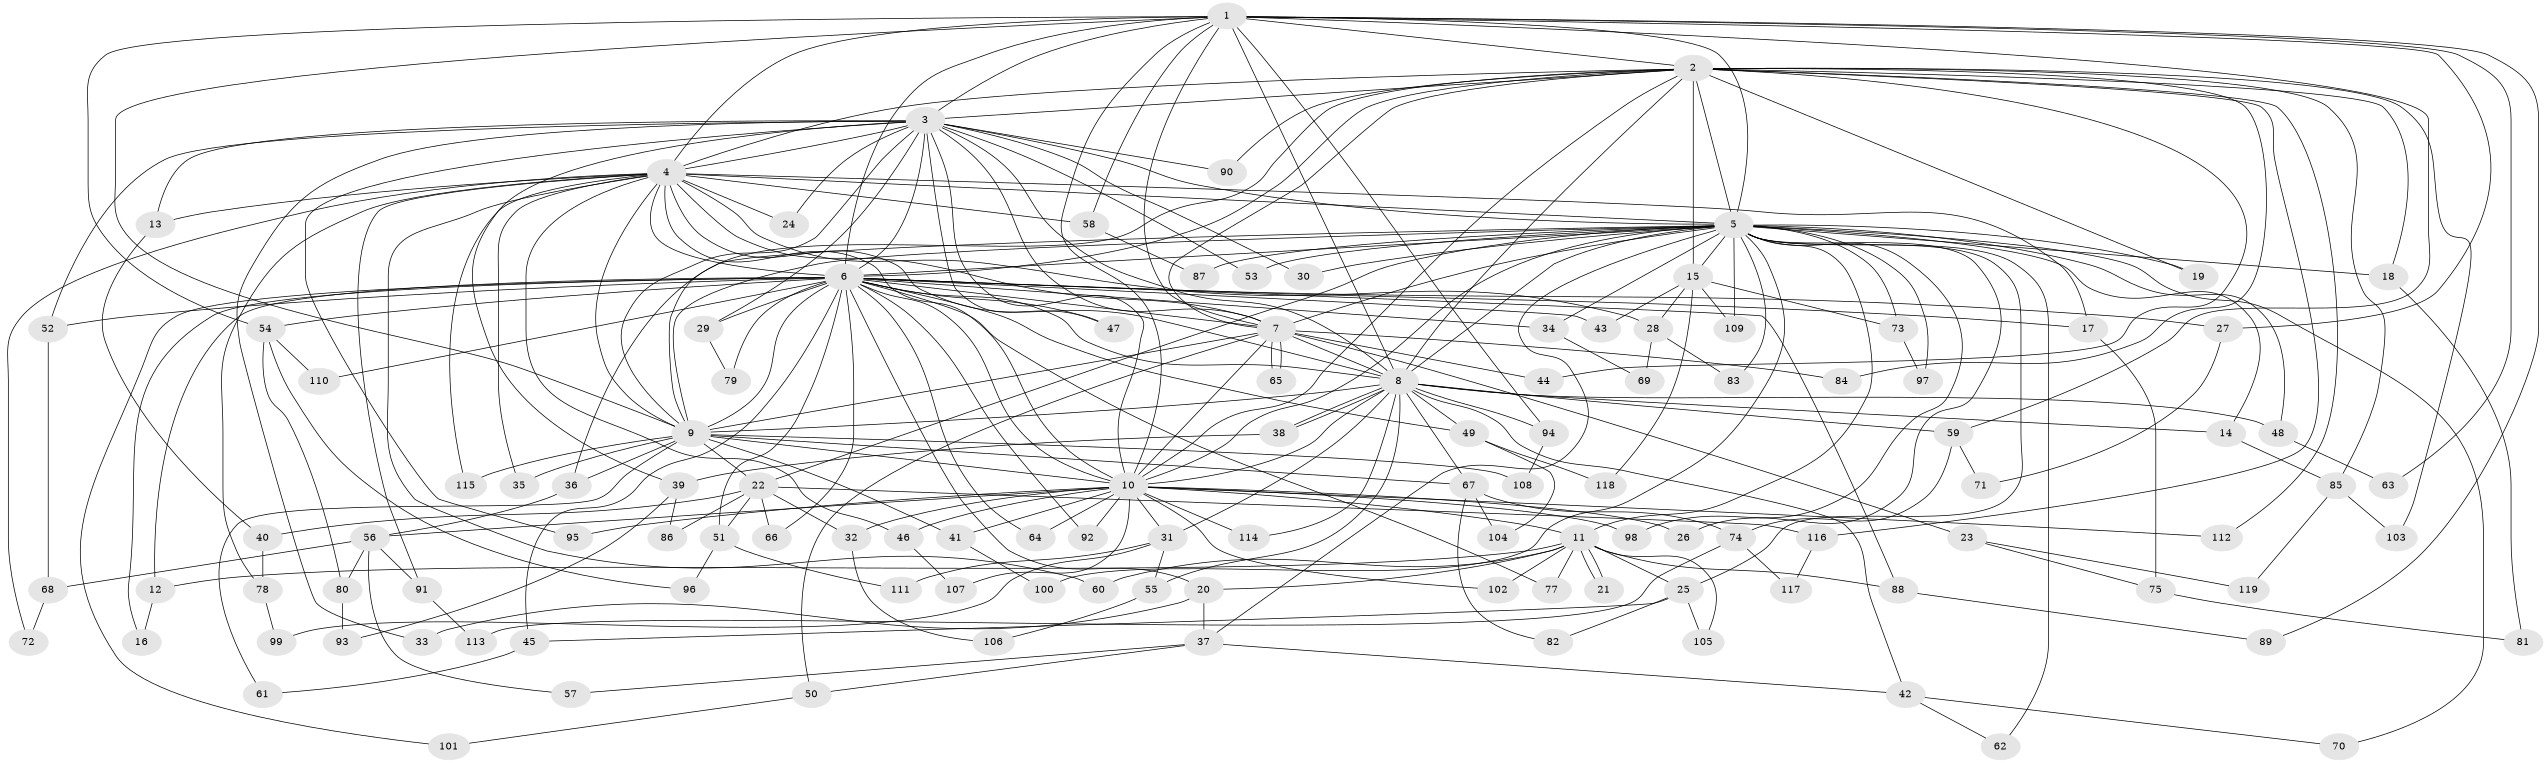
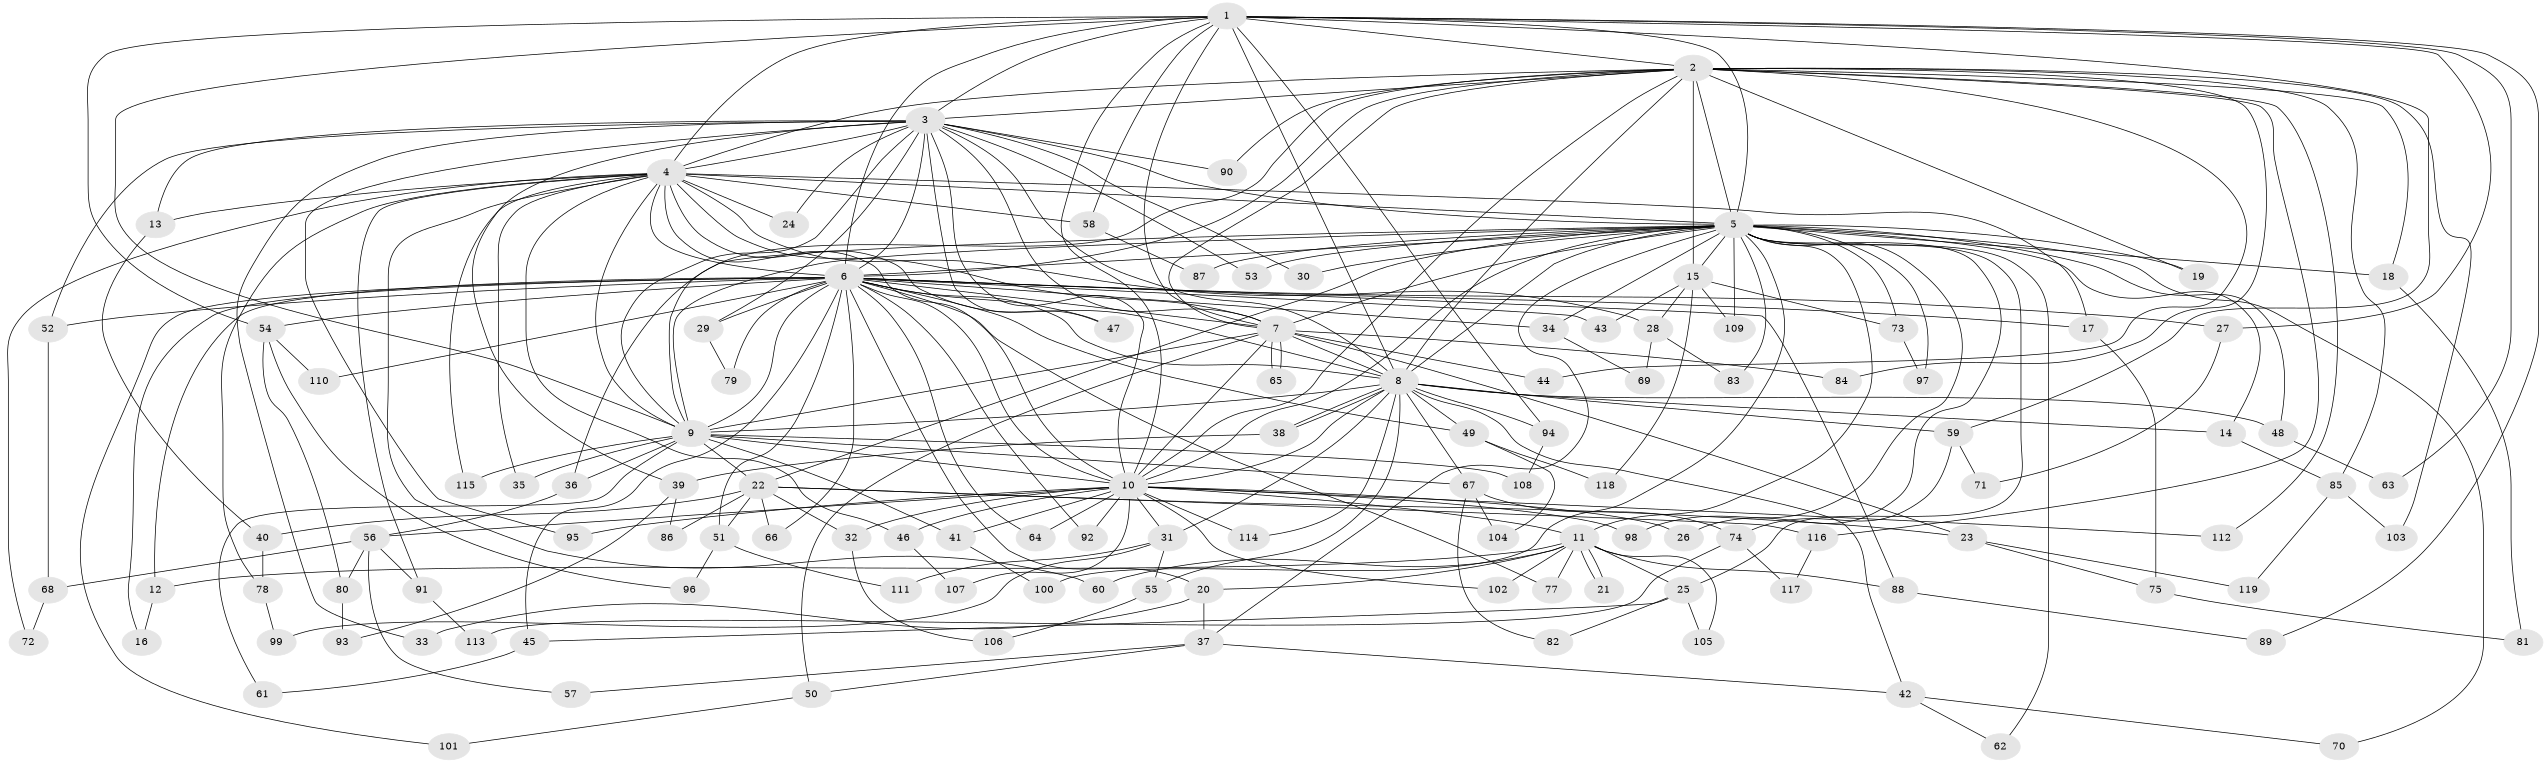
edge "22" -- "23": added
